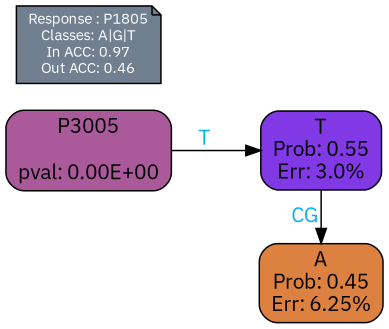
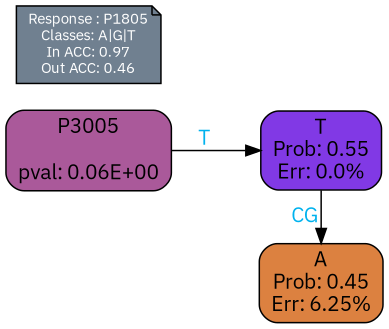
node "P3005 pval: 0.00E+00": label "P3005 pval: 0.00E+00" -> "P3005 pval: 0.06E+00"
node "T Prob: 0.55 Err: 3.0%": label "T Prob: 0.55 Err: 3.0%" -> "T Prob: 0.55 Err: 0.0%"
